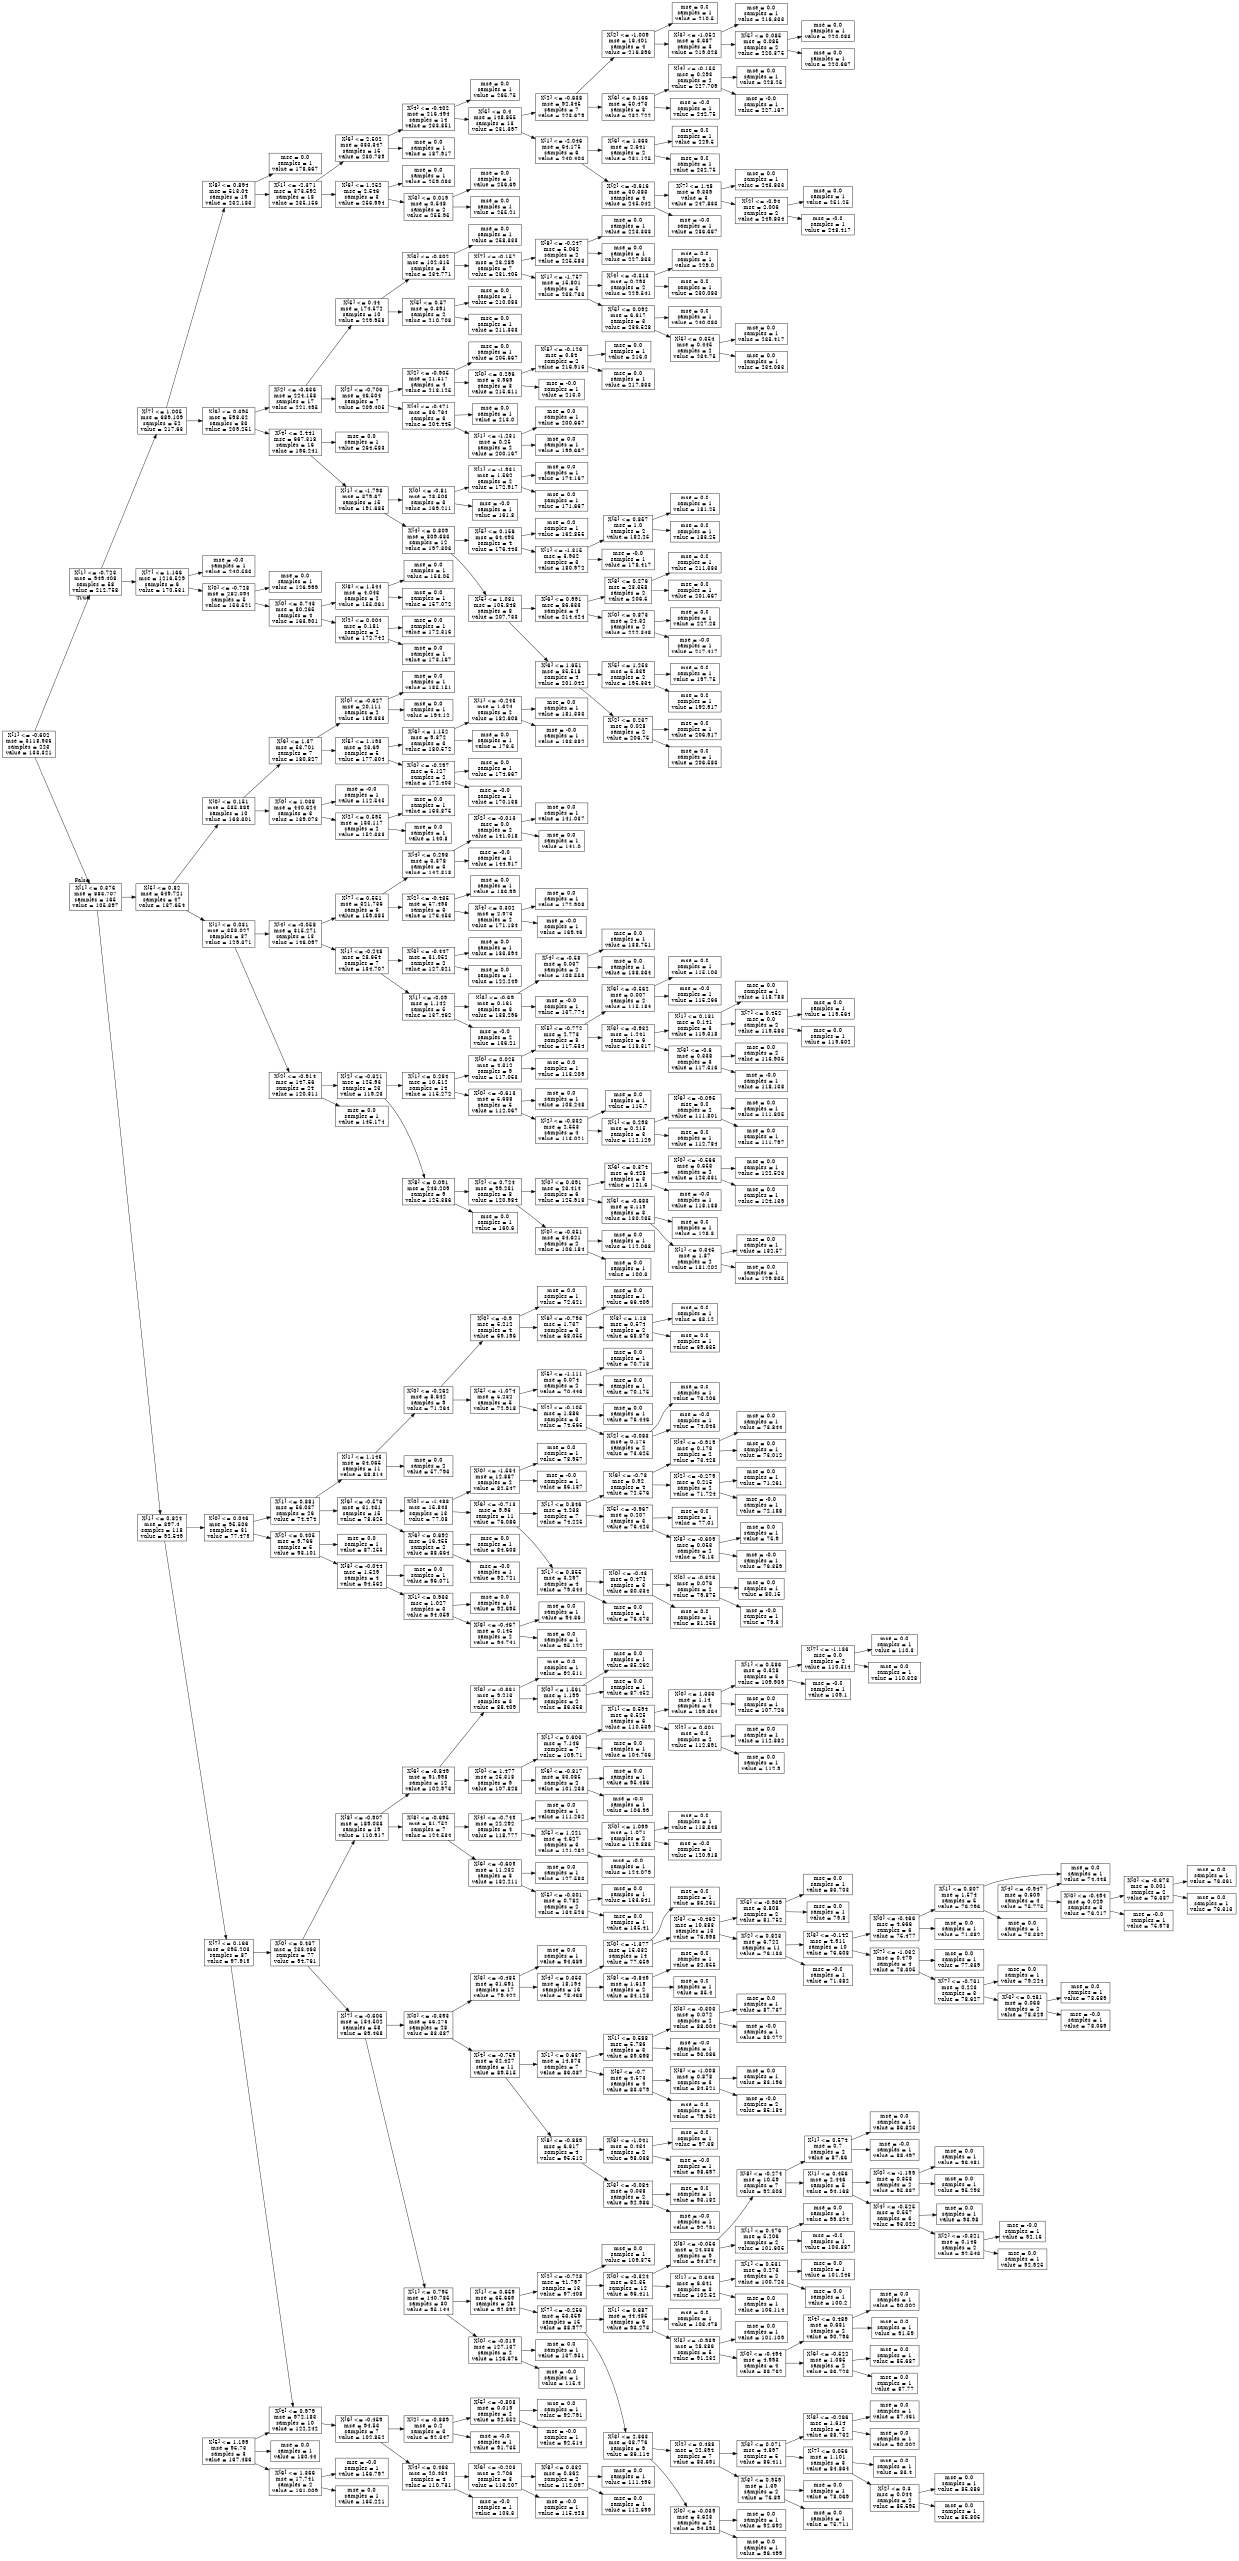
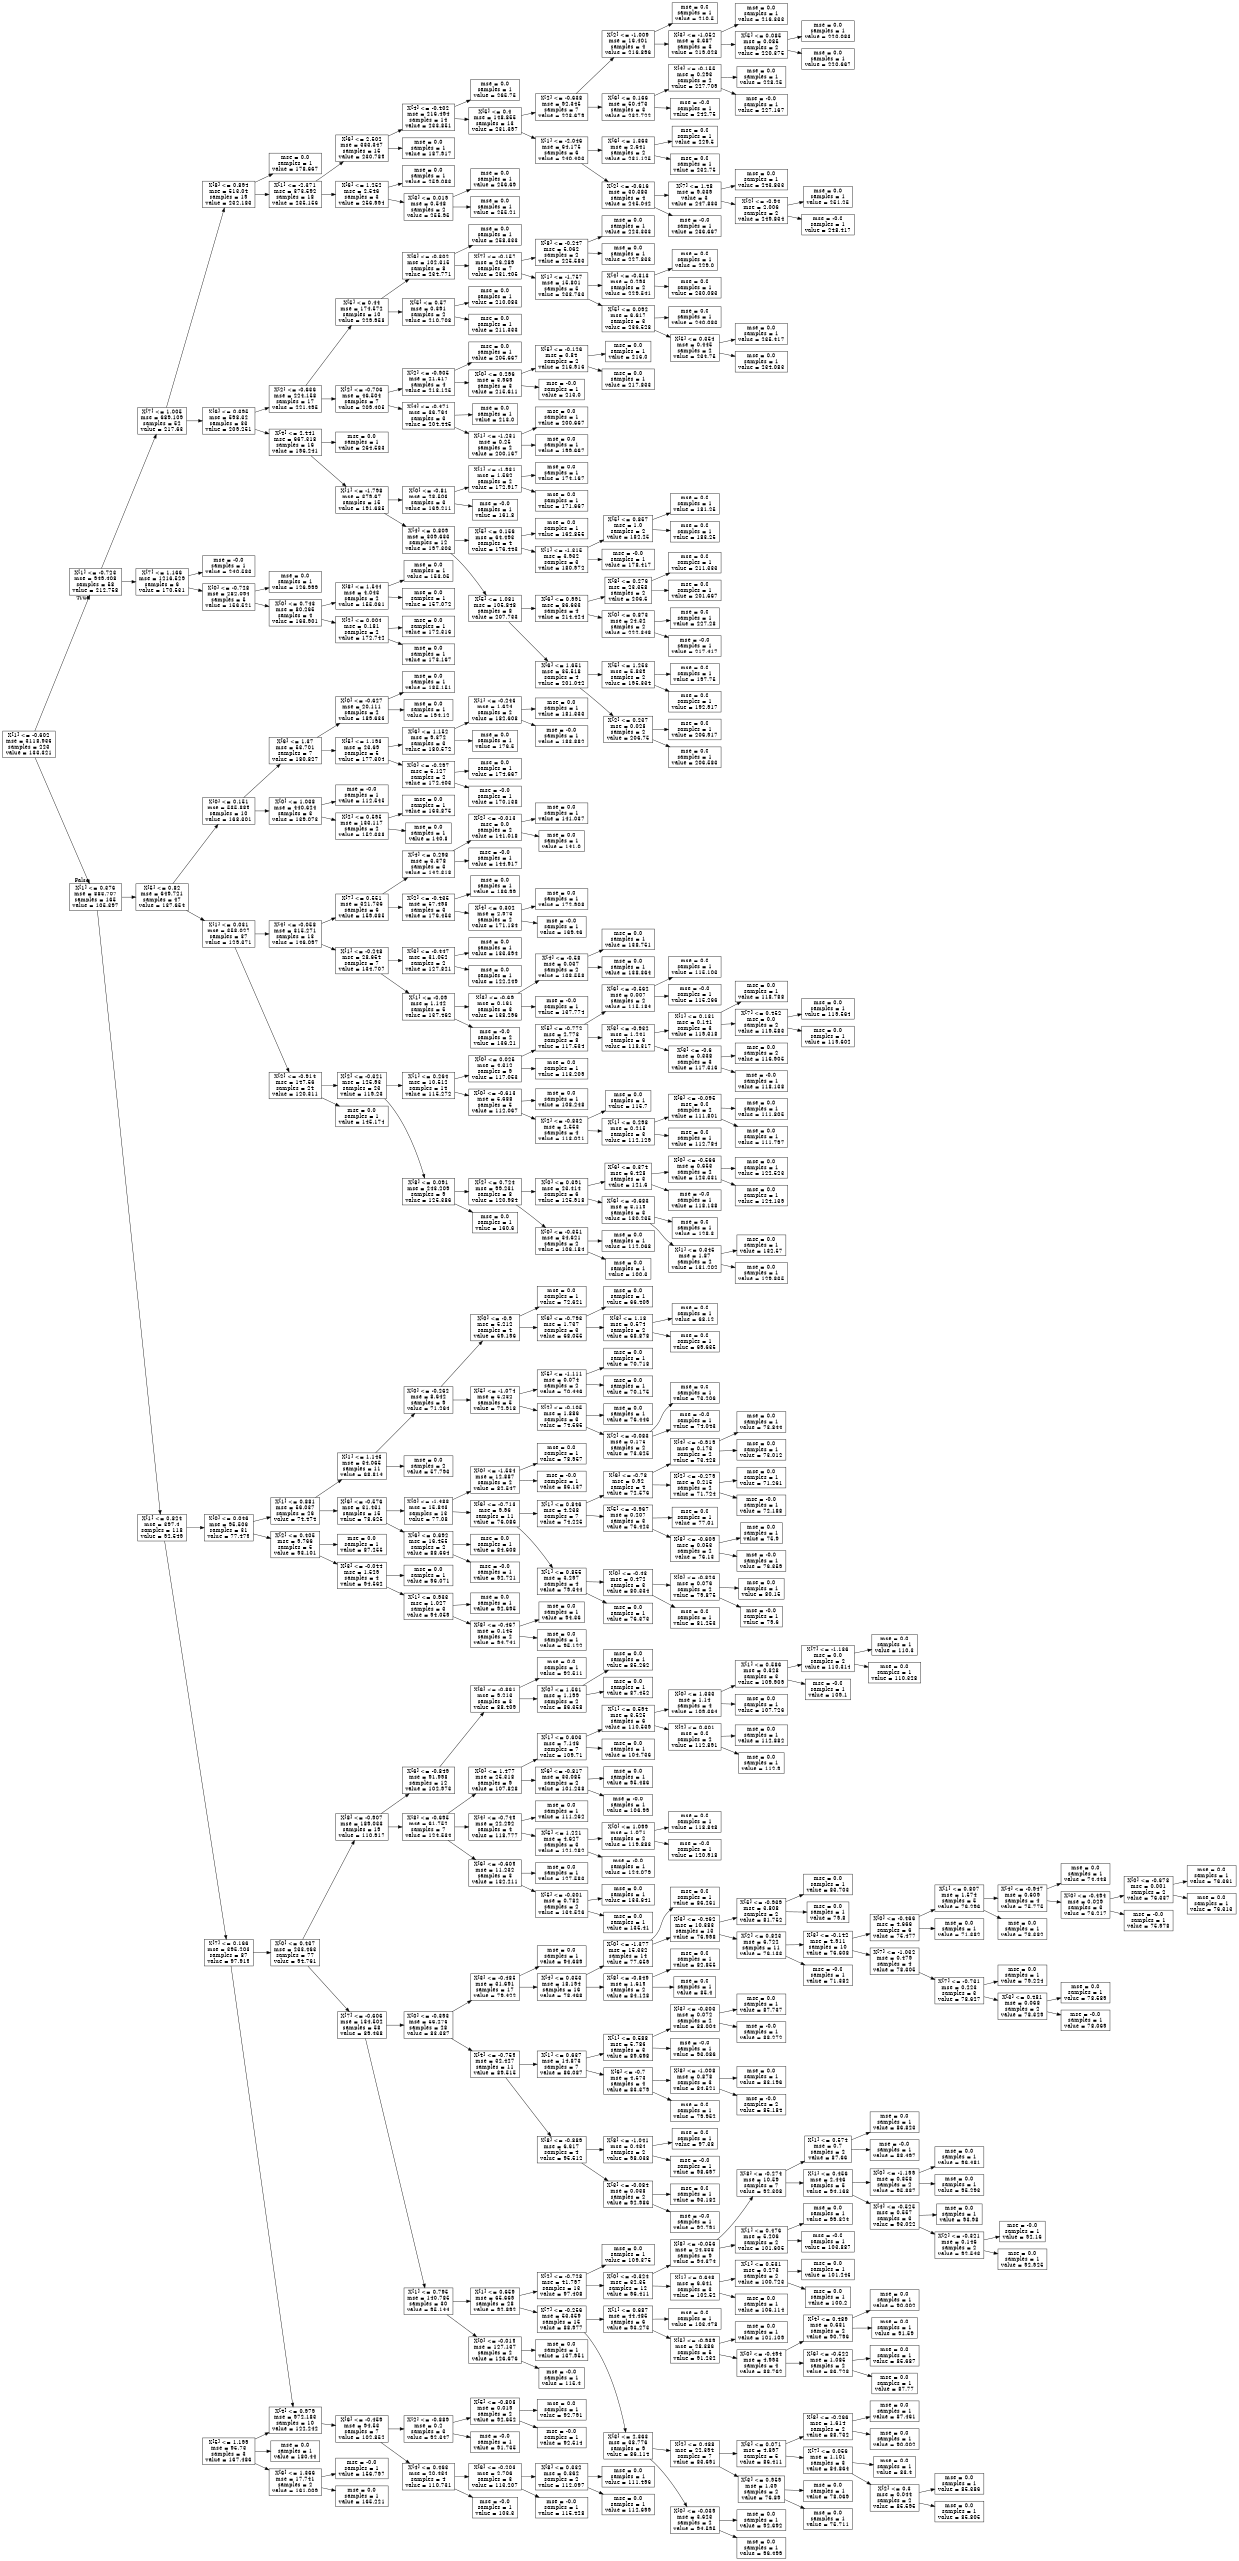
edge "X[6] <= -0.849 mse = 91.998 samples = 12 value = 102.973" -> "X[0] <= 1.477 mse = 25.318 samples = 9 value = 107.828": now "X[8] <= -0.695 mse = 61.752 samples = 7 value = 124.534" -> "X[0] <= 1.477 mse = 25.318 samples = 9 value = 107.828"
edge "X[1] <= 0.807 mse = 1.574 samples = 5 value = 76.296" -> "mse = 0.0 samples = 1 value = 74.448": now "X[1] <= 0.807 mse = 1.574 samples = 5 value = 76.296" -> "X[4] <= -0.947 mse = 0.609 samples = 4 value = 75.775"
node "mse = 0.0 samples = 1 value = 77.339": removed
